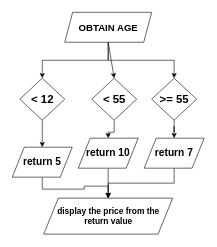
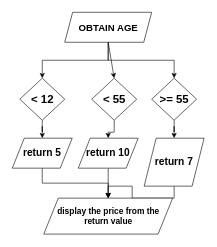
node "return 7": size 60x30 -> 60x48
node "return 5": moved (42, 162) -> (42, 153)
